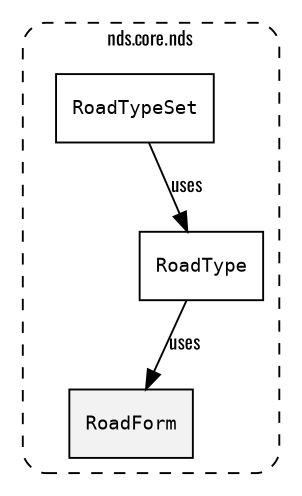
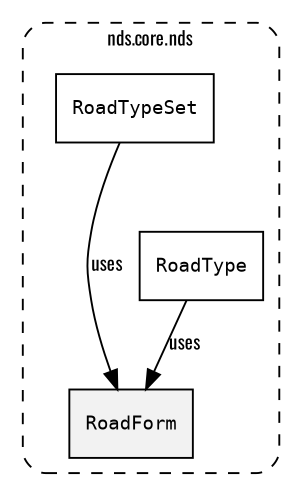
edge "RoadTypeSet" -> "RoadType": now "RoadTypeSet" -> "RoadForm"
